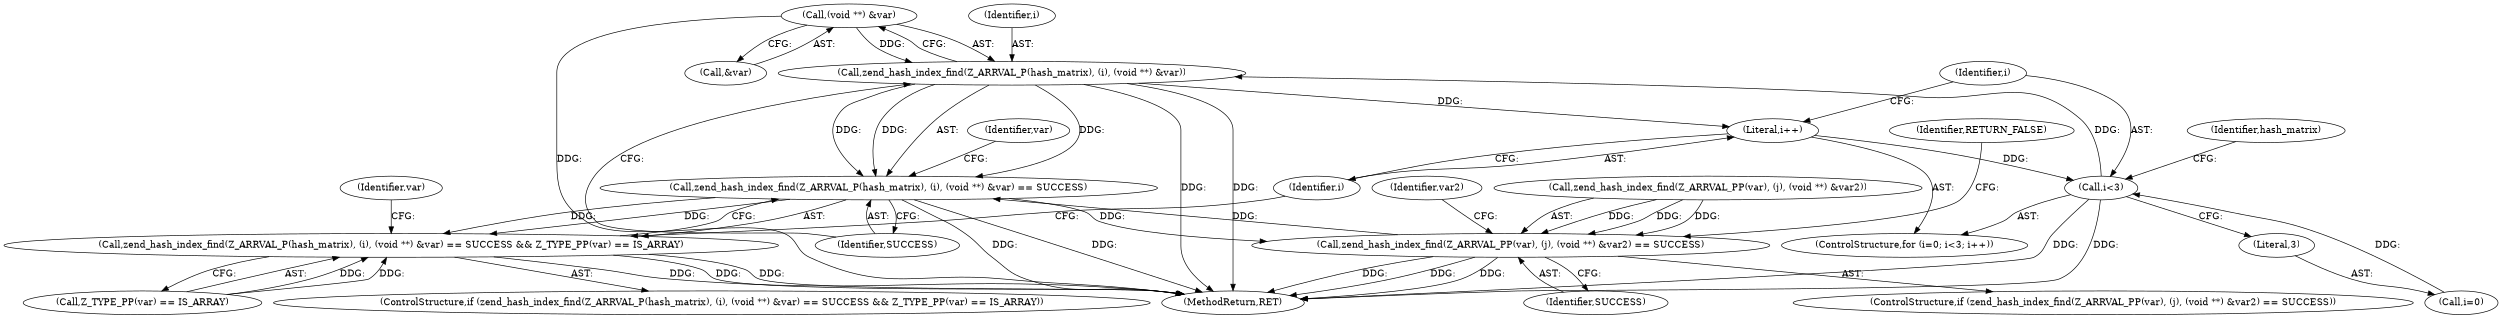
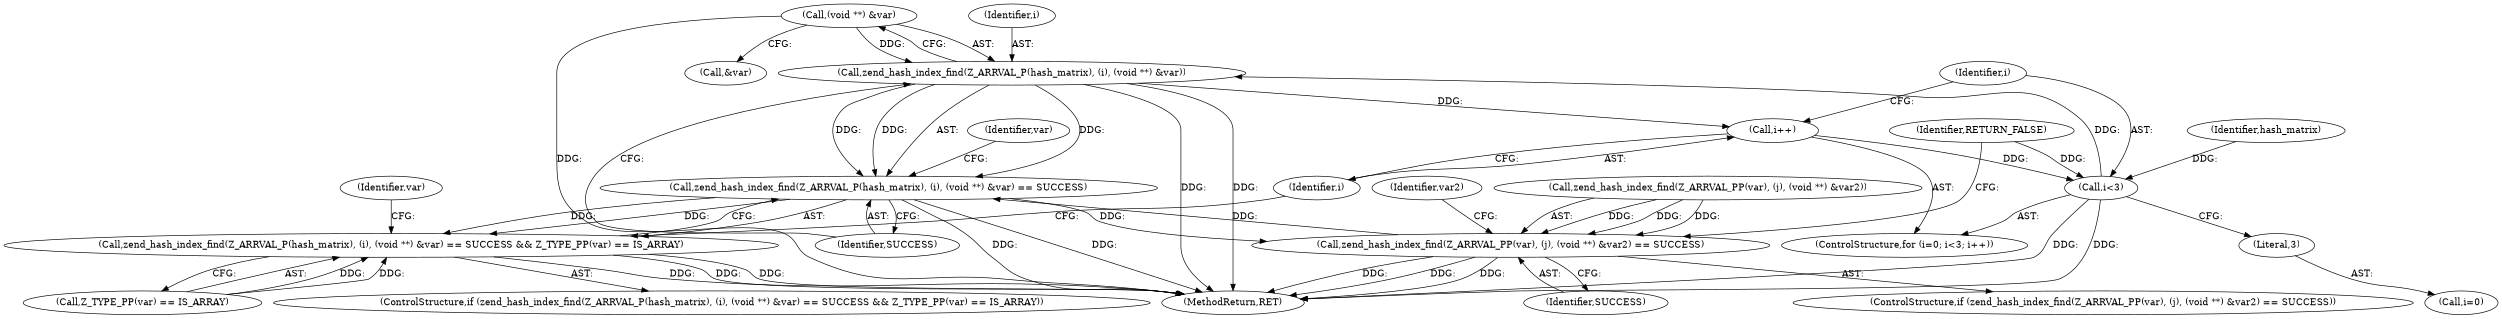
edge "(Call,&var)" -> "(Call,(void **) &var)": removed, label "AST:"
node "(Literal,i++)": label "(Literal,i++)" -> "(Call,i++)"
edge "(Identifier,hash_matrix)" -> "(Call,i<3)": label "CFG: " -> "DDG: "
edge "(Call,i=0)" -> "(Call,i<3)": now "(Identifier,RETURN_FALSE)" -> "(Call,i<3)"
